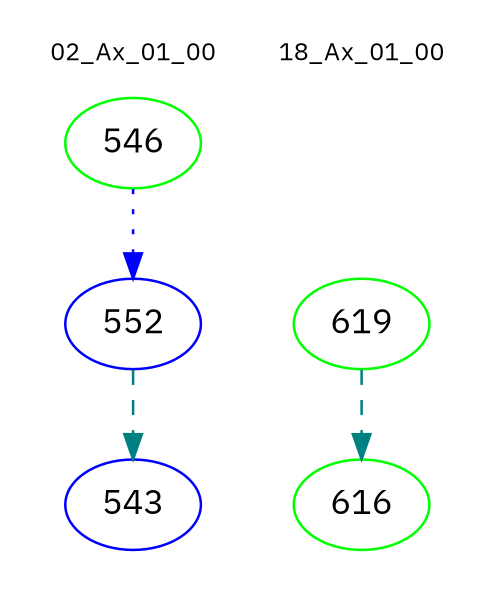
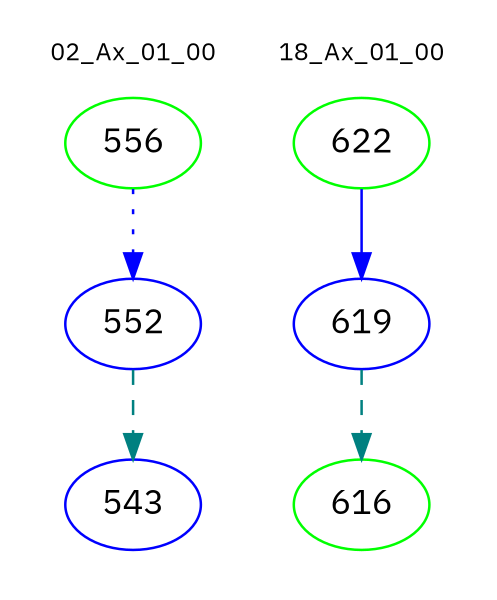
node "546": label "546" -> "556"
node "622": added
node "619": color green -> blue
